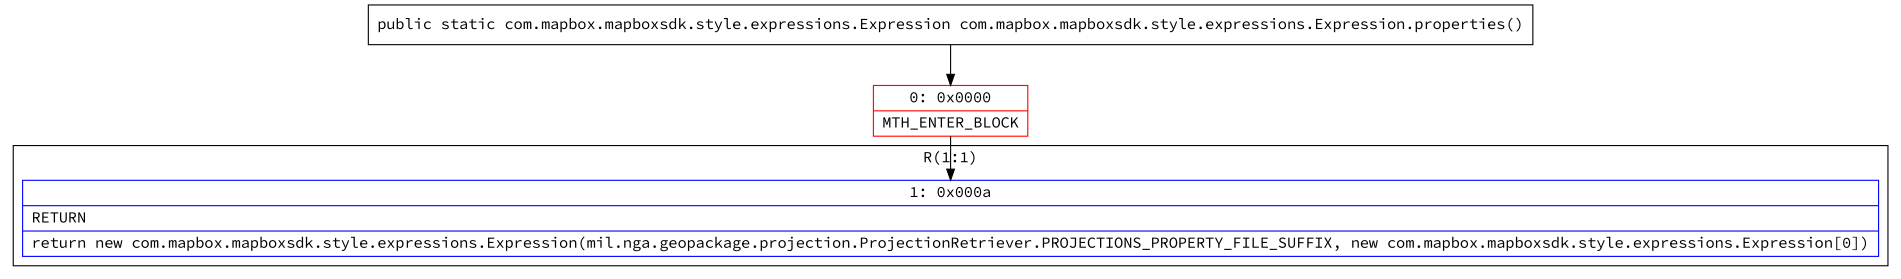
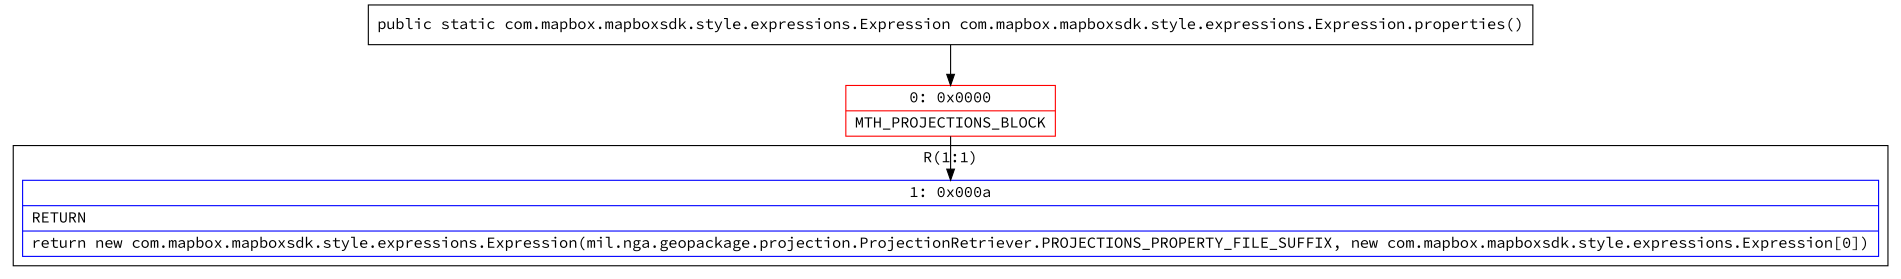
node "0: 0x0000": text "MTH_ENTER_BLOCK" -> "MTH_PROJECTIONS_BLOCK"
